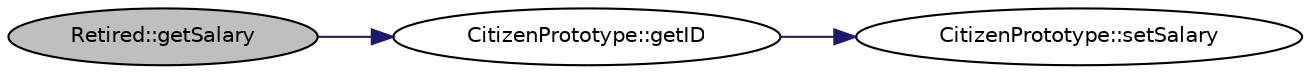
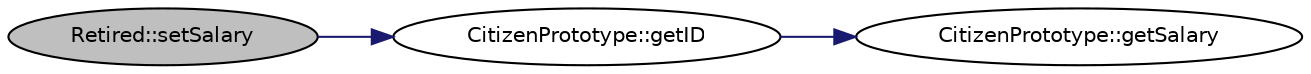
node "Retired::getSalary": label "Retired::getSalary" -> "Retired::setSalary"
node "CitizenPrototype::setSalary": label "CitizenPrototype::setSalary" -> "CitizenPrototype::getSalary"
